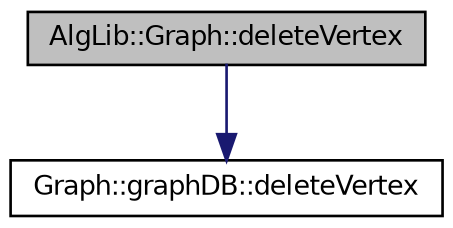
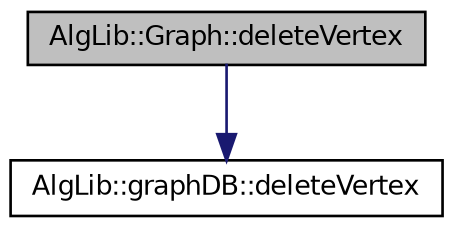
node "Graph::graphDB::deleteVertex": label "Graph::graphDB::deleteVertex" -> "AlgLib::graphDB::deleteVertex"
